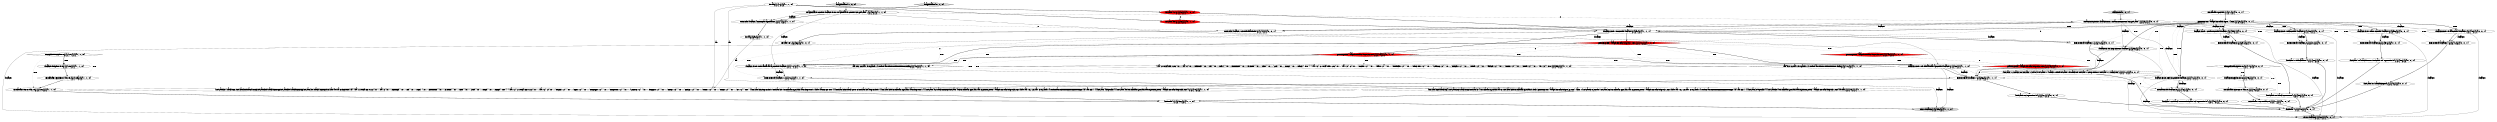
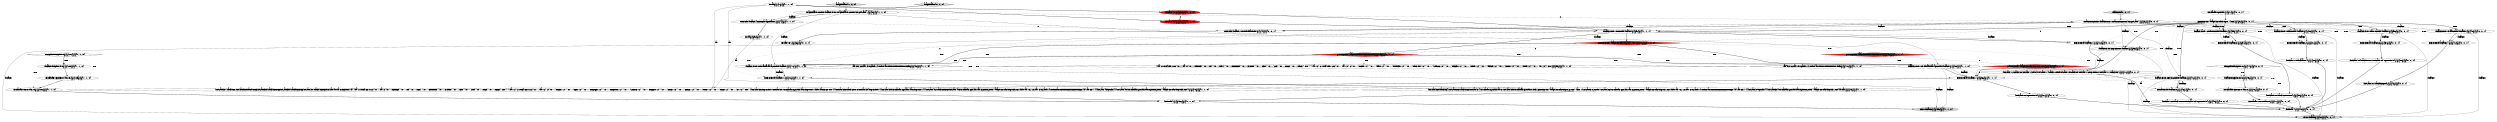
edge "enterOuterAlt(_localctx,7)@@@66@@@['1', '1', '1']" -> "enterOuterAlt(_localctx,5)@@@48@@@['0', '0', '1']": label "0" -> "_la"
